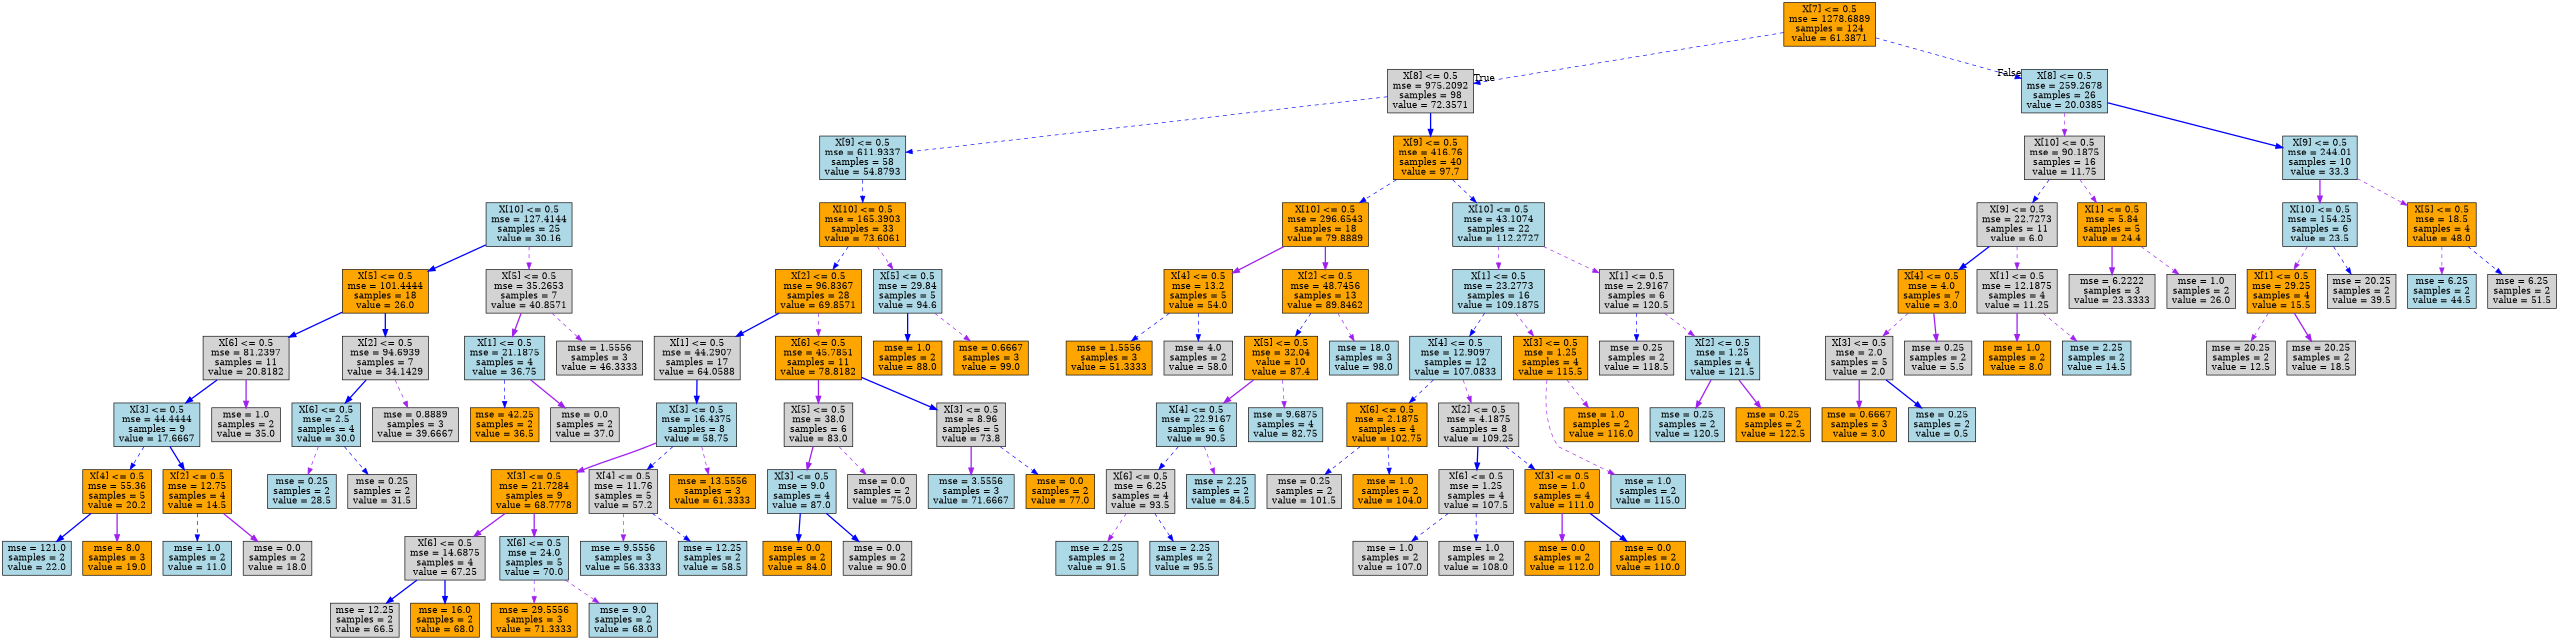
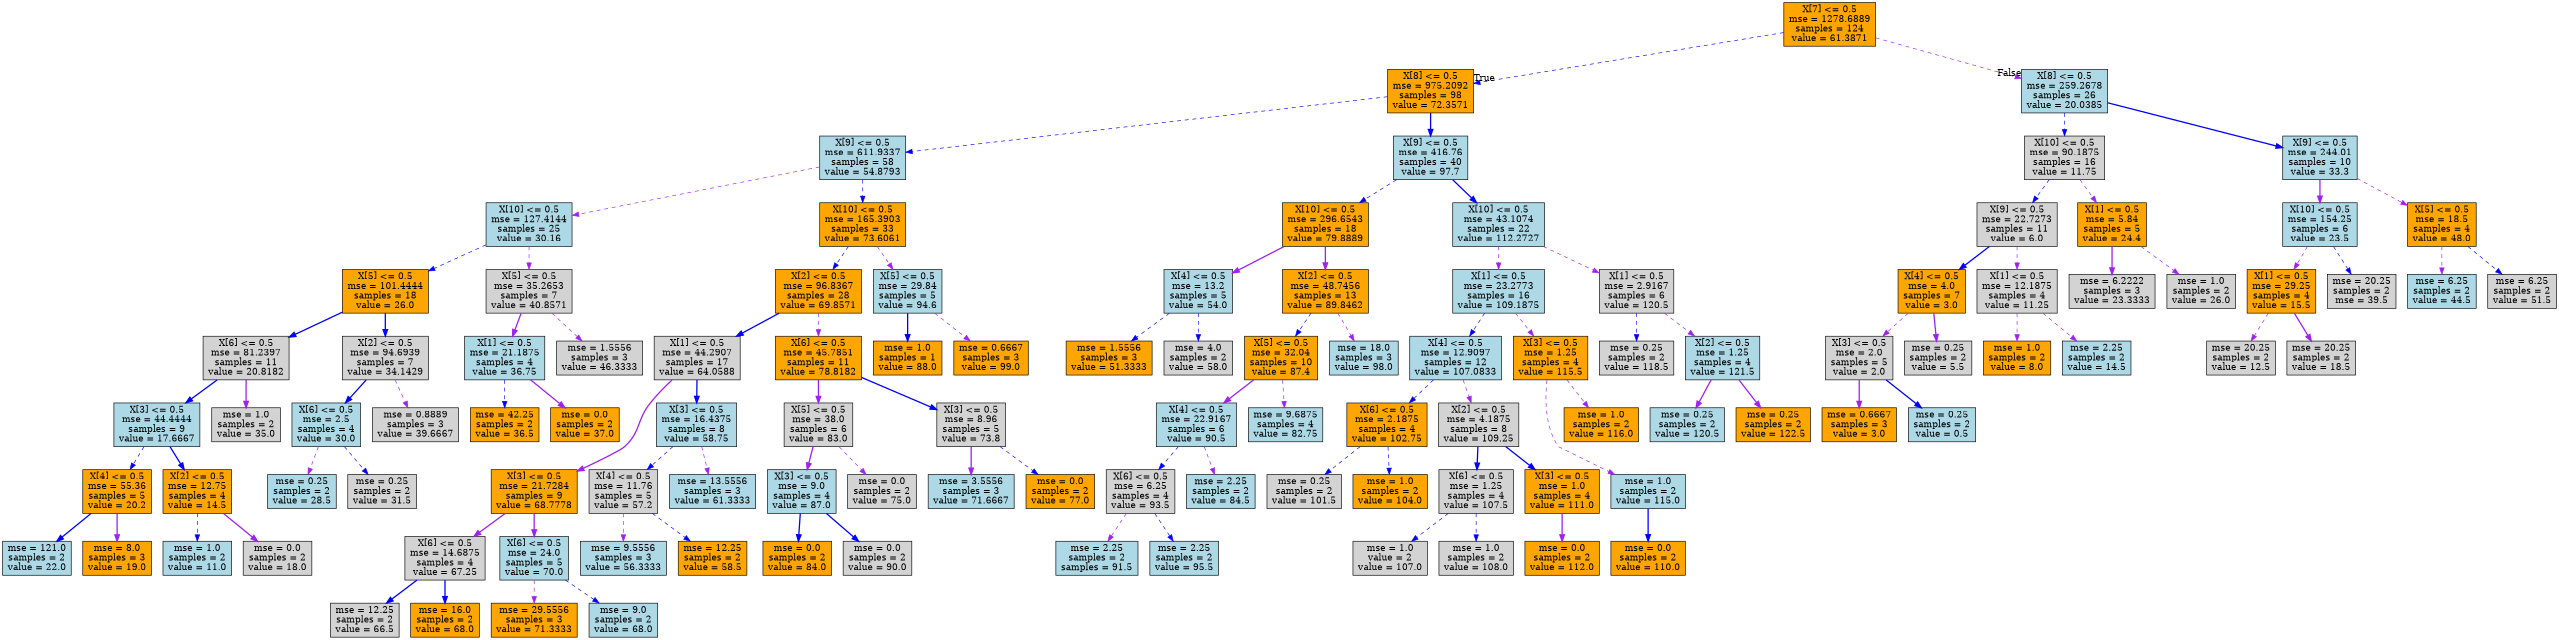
edge "X[7] <= 0.5 mse = 1278.6889 samples = 124 value = 61.3871" -> "X[8] <= 0.5 mse = 259.2678 samples = 26 value = 20.0385": color blue -> purple
node "X[8] <= 0.5 mse = 975.2092 samples = 98 value = 72.3571": fillcolor lightgrey -> orange
edge "X[8] <= 0.5 mse = 259.2678 samples = 26 value = 20.0385" -> "X[10] <= 0.5 mse = 90.1875 samples = 16 value = 11.75": color purple -> blue
node "X[9] <= 0.5 mse = 416.76 samples = 40 value = 97.7": fillcolor orange -> lightblue
edge "X[9] <= 0.5 mse = 416.76 samples = 40 value = 97.7" -> "X[10] <= 0.5 mse = 43.1074 samples = 22 value = 112.2727": style dashed -> bold
edge "X[9] <= 0.5 mse = 611.9337 samples = 58 value = 54.8793" -> "X[10] <= 0.5 mse = 127.4144 samples = 25 value = 30.16": added
edge "X[10] <= 0.5 mse = 127.4144 samples = 25 value = 30.16" -> "X[5] <= 0.5 mse = 101.4444 samples = 18 value = 26.0": style bold -> dashed
node "X[4] <= 0.5 mse = 13.2 samples = 5 value = 54.0": fillcolor orange -> lightblue
node "mse = 20.25 samples = 2 value = 39.5": label "mse = 20.25 samples = 2 value = 39.5" -> "mse = 20.25 samples = 2 mse = 39.5"
edge "X[1] <= 0.5 mse = 12.1875 samples = 4 value = 11.25" -> "mse = 1.0 samples = 2 value = 8.0": style bold -> dashed
node "mse = 1.0 samples = 2 value = 88.0": label "mse = 1.0 samples = 2 value = 88.0" -> "mse = 1.0 samples = 1 value = 88.0"
node "X[5] <= 0.5 mse = 32.04 value = 10 value = 87.4": label "X[5] <= 0.5 mse = 32.04 value = 10 value = 87.4" -> "X[5] <= 0.5 mse = 32.04 samples = 10 value = 87.4"
node "mse = 0.0 samples = 2 value = 37.0": fillcolor lightgrey -> orange
edge "X[2] <= 0.5 mse = 4.1875 samples = 8 value = 109.25" -> "X[3] <= 0.5 mse = 1.0 samples = 4 value = 111.0": style dashed -> bold
edge "X[3] <= 0.5 mse = 16.4375 samples = 8 value = 58.75" -> "X[3] <= 0.5 mse = 21.7284 samples = 9 value = 68.7778": now "X[1] <= 0.5 mse = 44.2907 samples = 17 value = 64.0588" -> "X[3] <= 0.5 mse = 21.7284 samples = 9 value = 68.7778"
node "mse = 13.5556 samples = 3 value = 61.3333": fillcolor orange -> lightblue
edge "X[3] <= 0.5 mse = 1.0 samples = 4 value = 111.0" -> "mse = 0.0 samples = 2 value = 110.0": now "mse = 1.0 samples = 2 value = 115.0" -> "mse = 0.0 samples = 2 value = 110.0"
node "mse = 12.25 samples = 2 value = 58.5": fillcolor lightblue -> orange
node "mse = 2.25 samples = 2 value = 91.5": label "mse = 2.25 samples = 2 value = 91.5" -> "mse = 2.25 samples = 2 samples = 91.5"
node "mse = 1.0 samples = 2 value = 107.0": label "mse = 1.0 samples = 2 value = 107.0" -> "mse = 1.0 value = 2 value = 107.0"
edge "X[6] <= 0.5 mse = 24.0 samples = 5 value = 70.0" -> "mse = 9.0 samples = 2 value = 68.0": color purple -> blue
